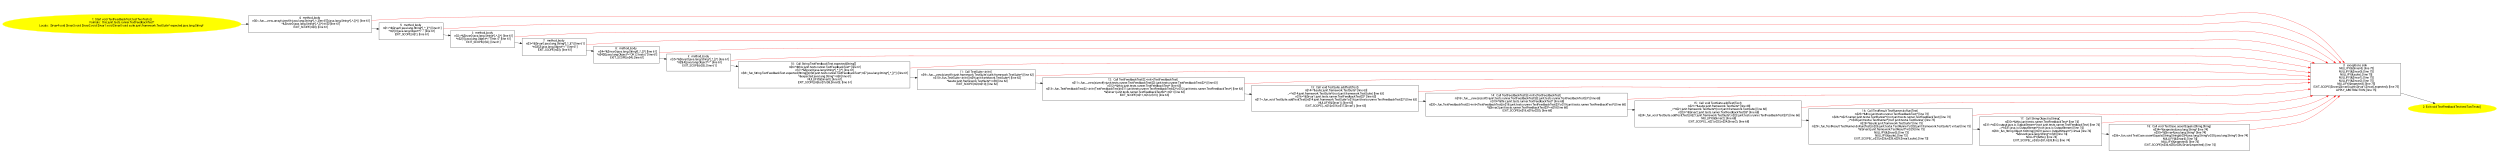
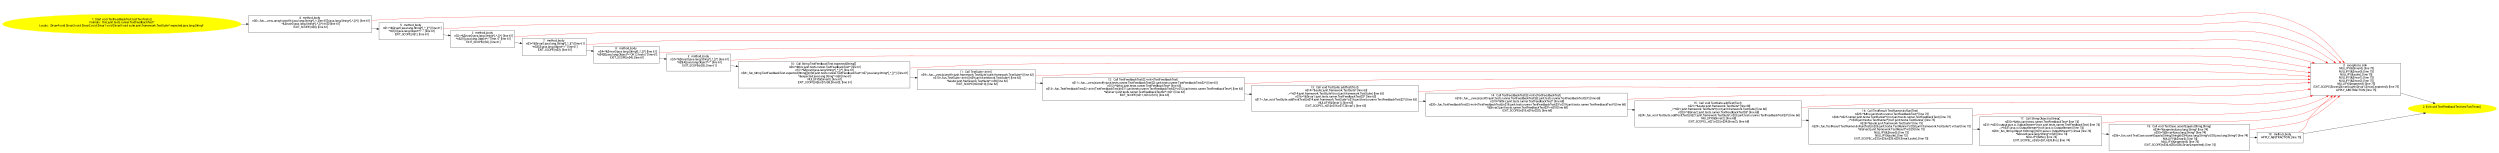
node "19:  method_body APPLY_ABSTRACTION; [line 75]": added
